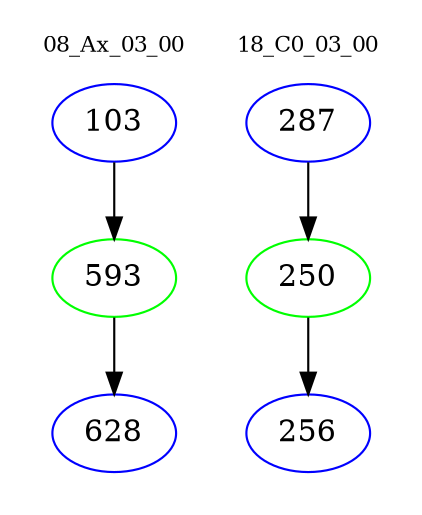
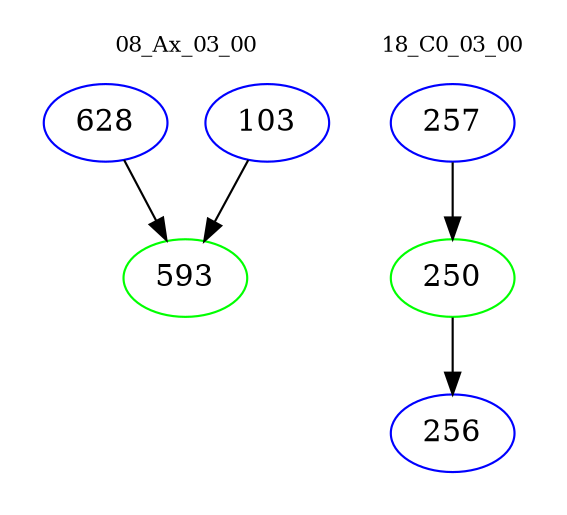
node "287": label "287" -> "257"
edge "593" -> "628": reversed
